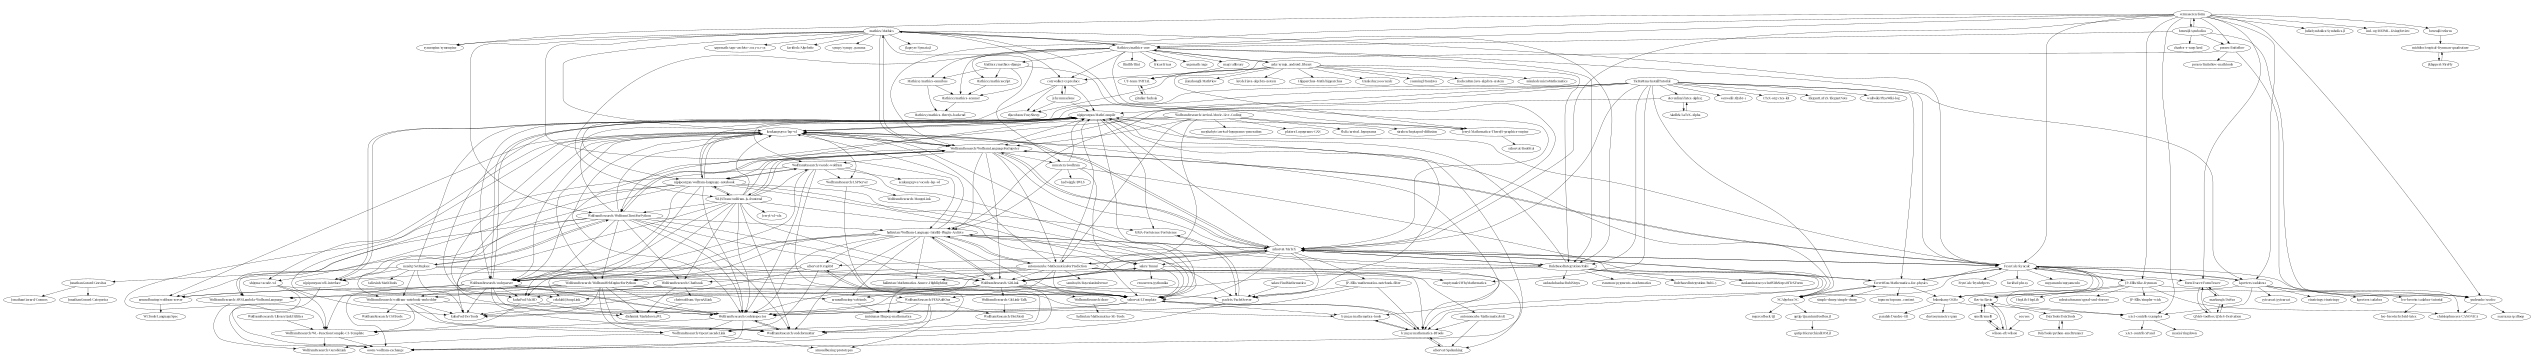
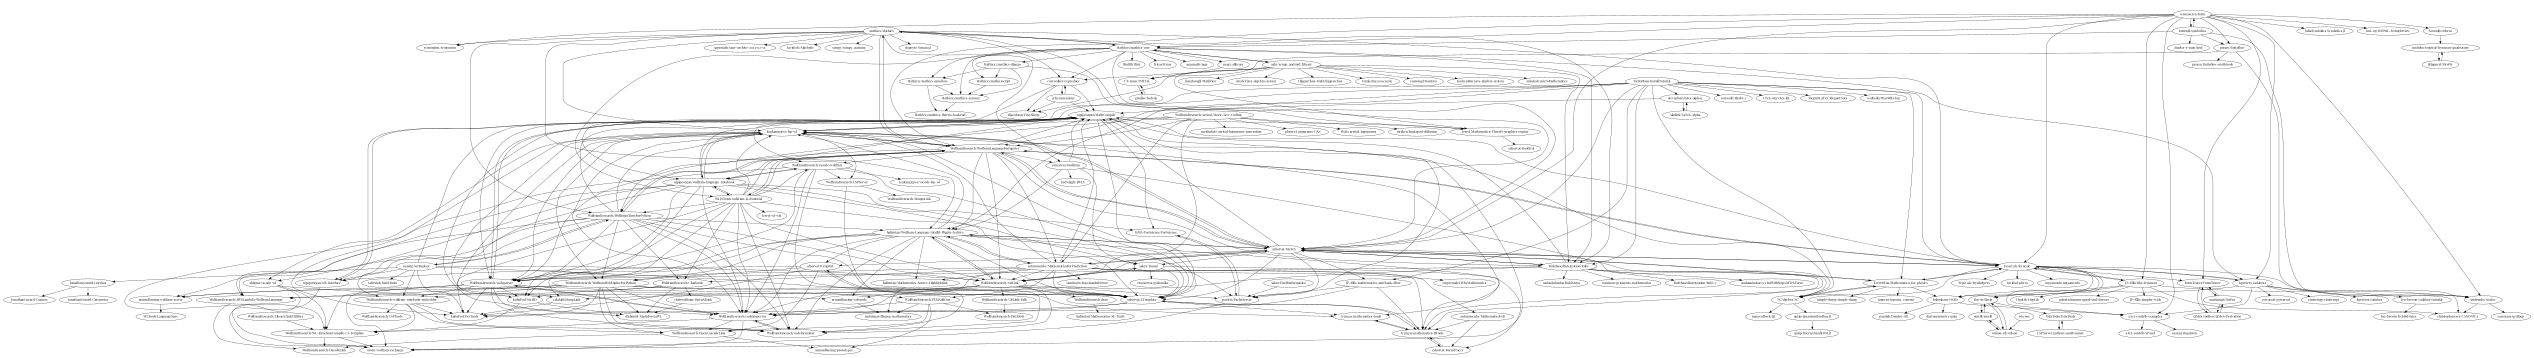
edge "kenkangxgwe/lsp-wl" -> "arnoudbuzing/wolfram-server": removed
edge "TieBaMma/InstallTutorial" -> "emptymalei/WhyMathematica": now "TieBaMma/InstallTutorial" -> "JP-Ellis/mathematica-notebook-filter"
edge "WolframResearch/wolfram-notebook-embedder" -> "WolframResearch/codeinspector": removed
node "DsixTools/python-smeftrunner": label "DsixTools/python-smeftrunner" -> "LSPServer/python-smeftrunner"
node "szhorvat/Spelunking": label "szhorvat/Spelunking" -> "szhorvat/FormTracer"
